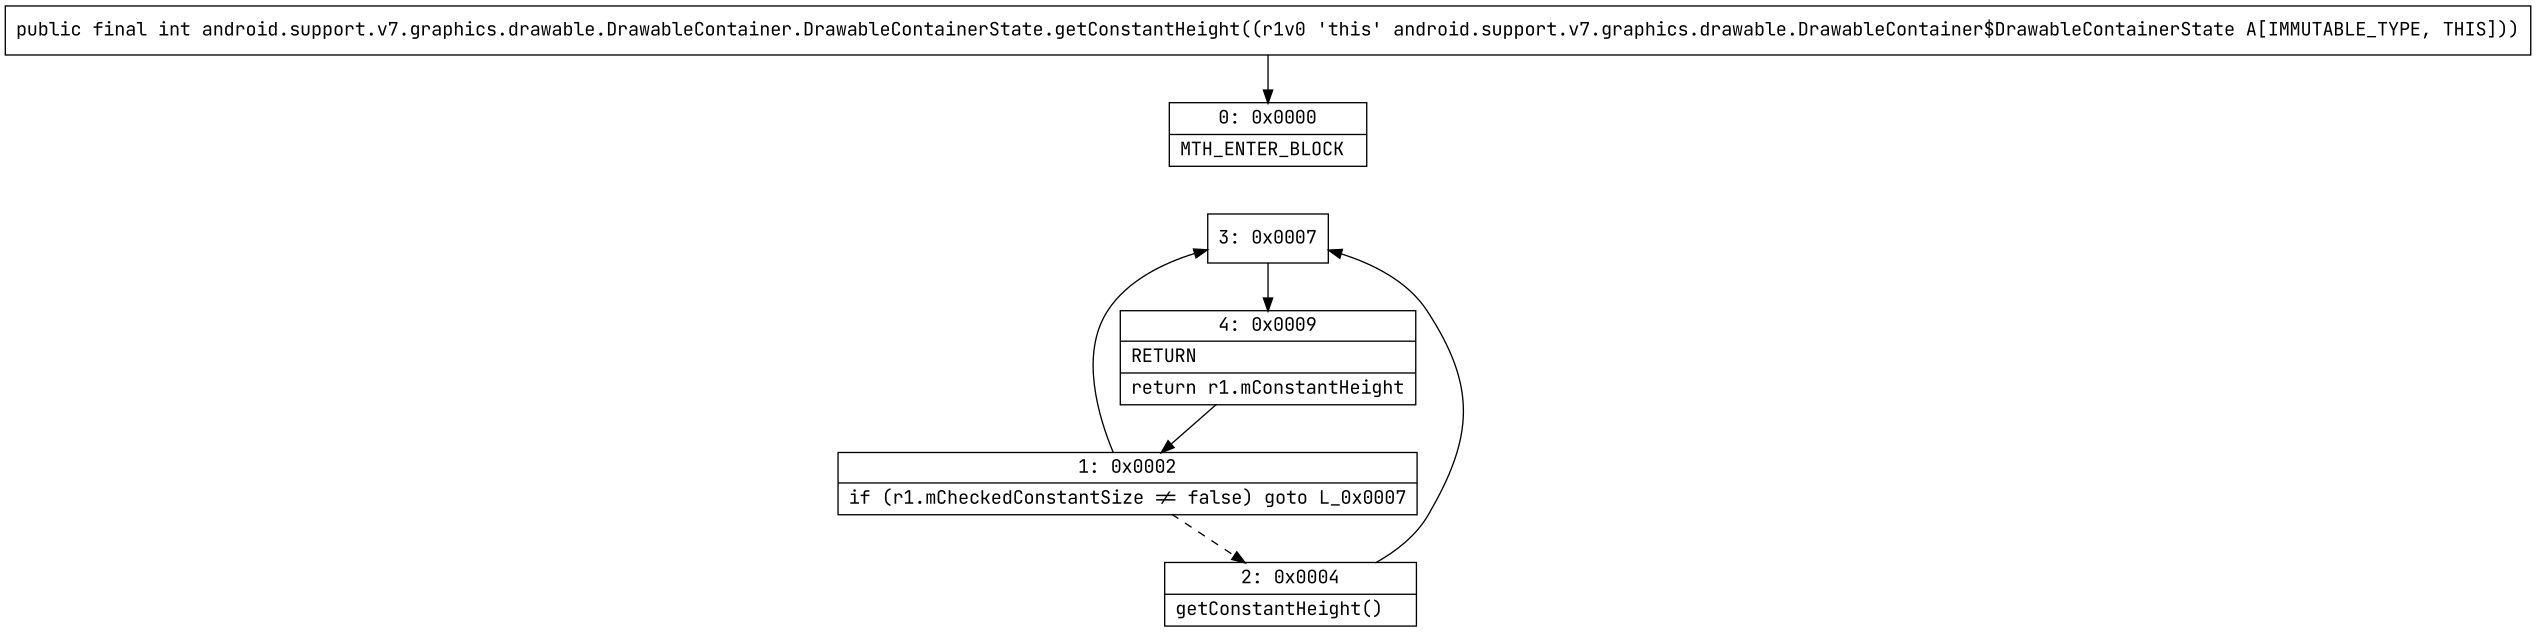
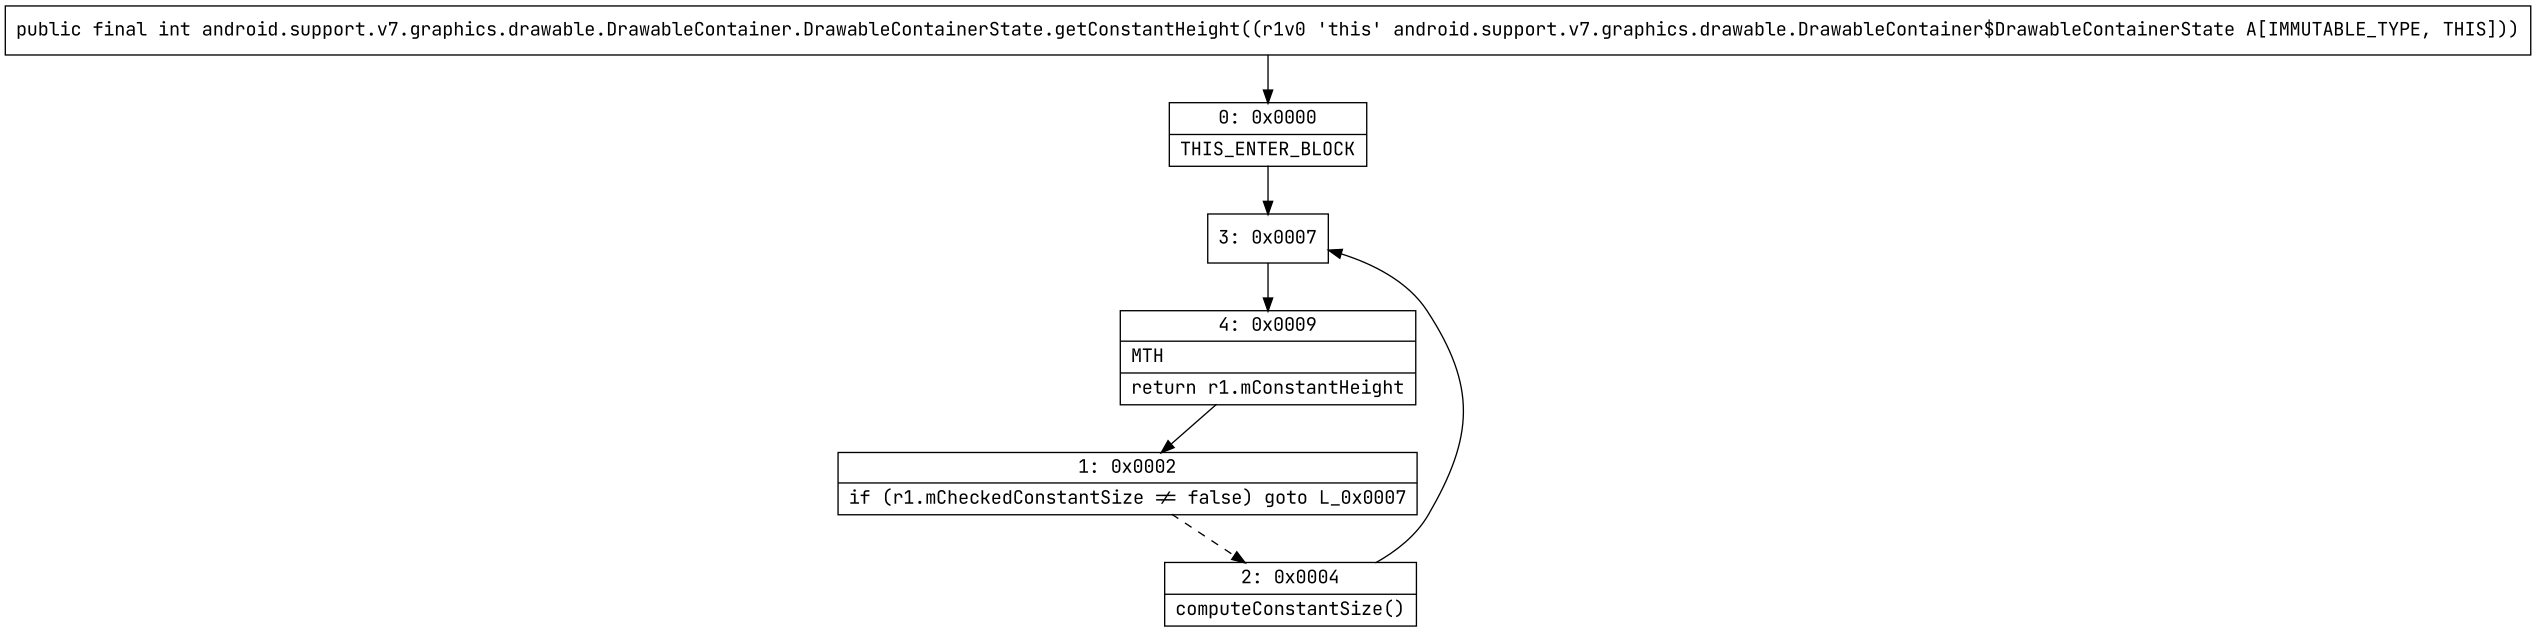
node "0: 0x0000": text "MTH_ENTER_BLOCK" -> "THIS_ENTER_BLOCK"
edge "1: 0x0002" -> "3: 0x0007": now "0: 0x0000" -> "3: 0x0007"
node "4: 0x0009": text "RETURN" -> "MTH"
node "2: 0x0004": text "getConstantHeight()" -> "computeConstantSize()"
